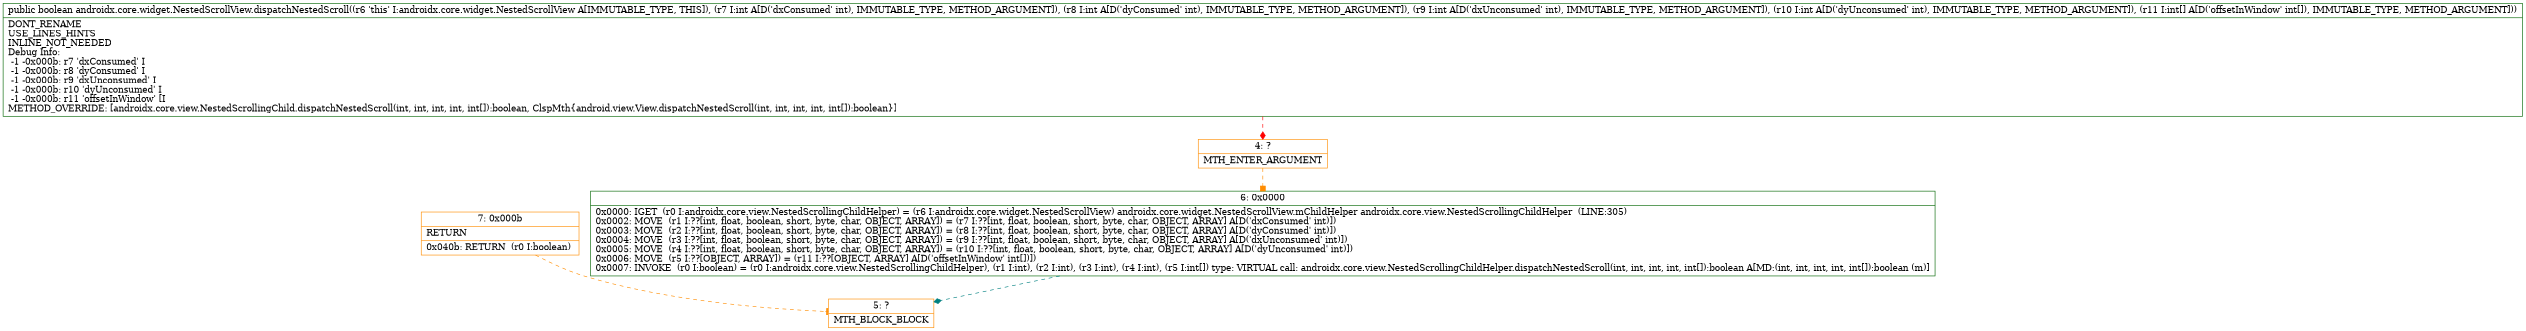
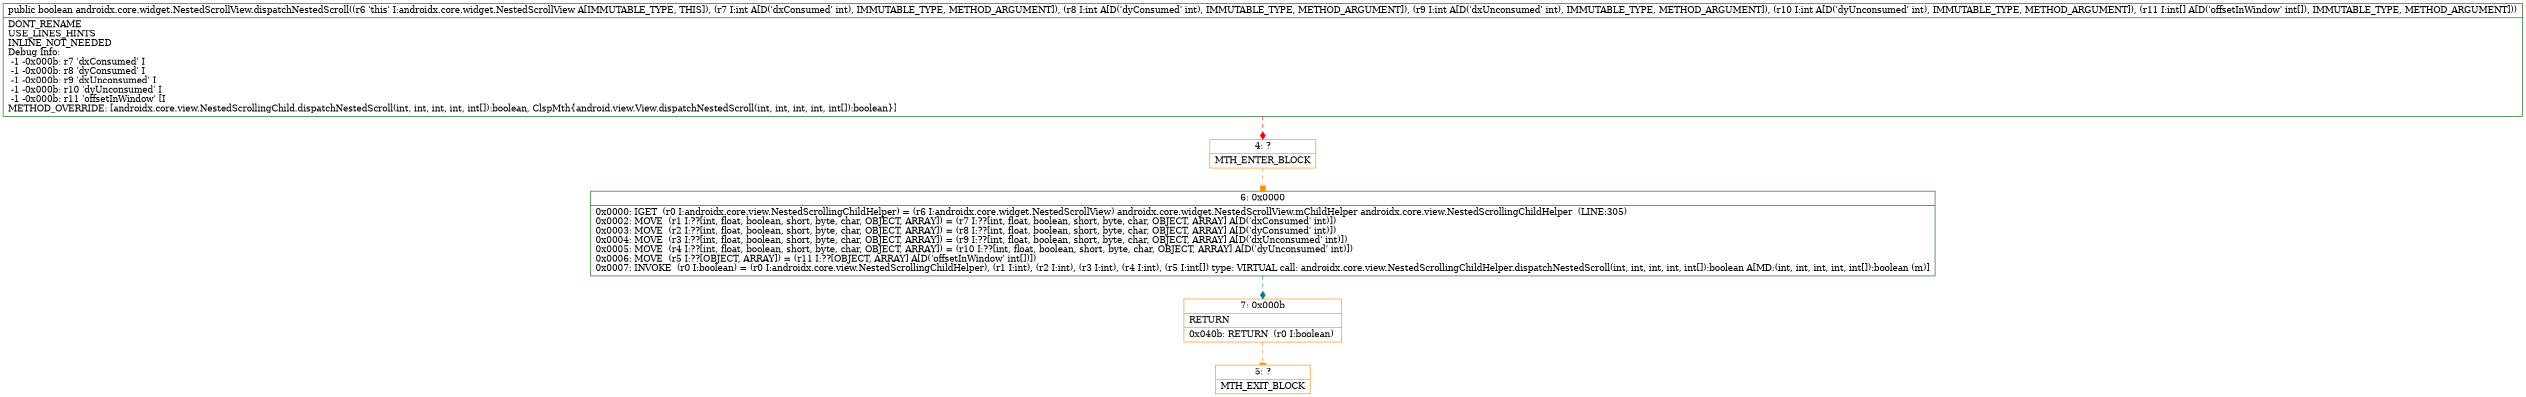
node "4: ?": text "MTH_ENTER_ARGUMENT" -> "MTH_ENTER_BLOCK"
edge "6: 0x0000" -> "5: ?": now "6: 0x0000" -> "7: 0x000b"
node "5: ?": text "MTH_BLOCK_BLOCK" -> "MTH_EXIT_BLOCK"
